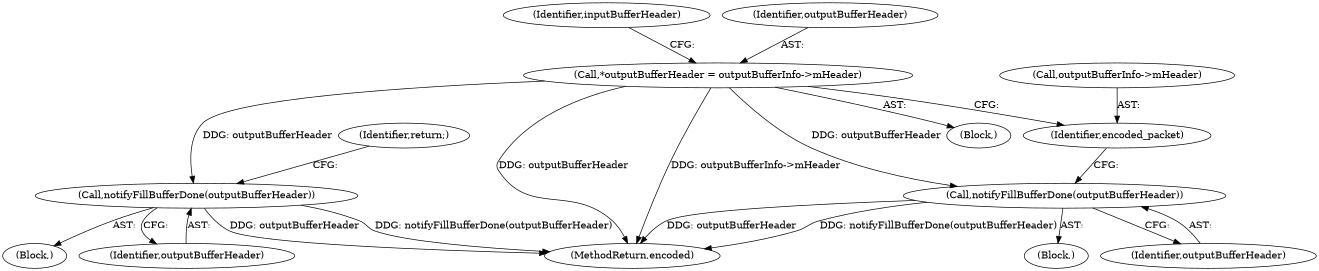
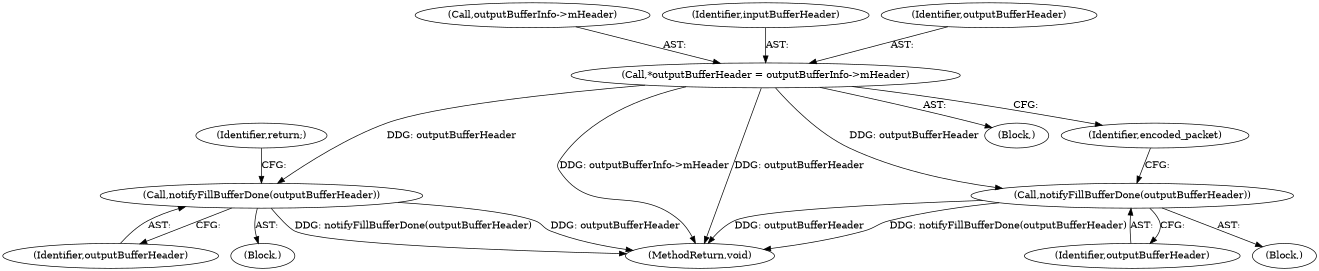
edge "(Identifier,inputBufferHeader)" -> "(Call,*outputBufferHeader = outputBufferInfo->mHeader)": label "CFG: " -> "AST: "
edge "(Call,outputBufferInfo->mHeader)" -> "(Identifier,encoded_packet)": now "(Call,outputBufferInfo->mHeader)" -> "(Call,*outputBufferHeader = outputBufferInfo->mHeader)"
node "(MethodReturn,encoded)": label "(MethodReturn,encoded)" -> "(MethodReturn,void)"
